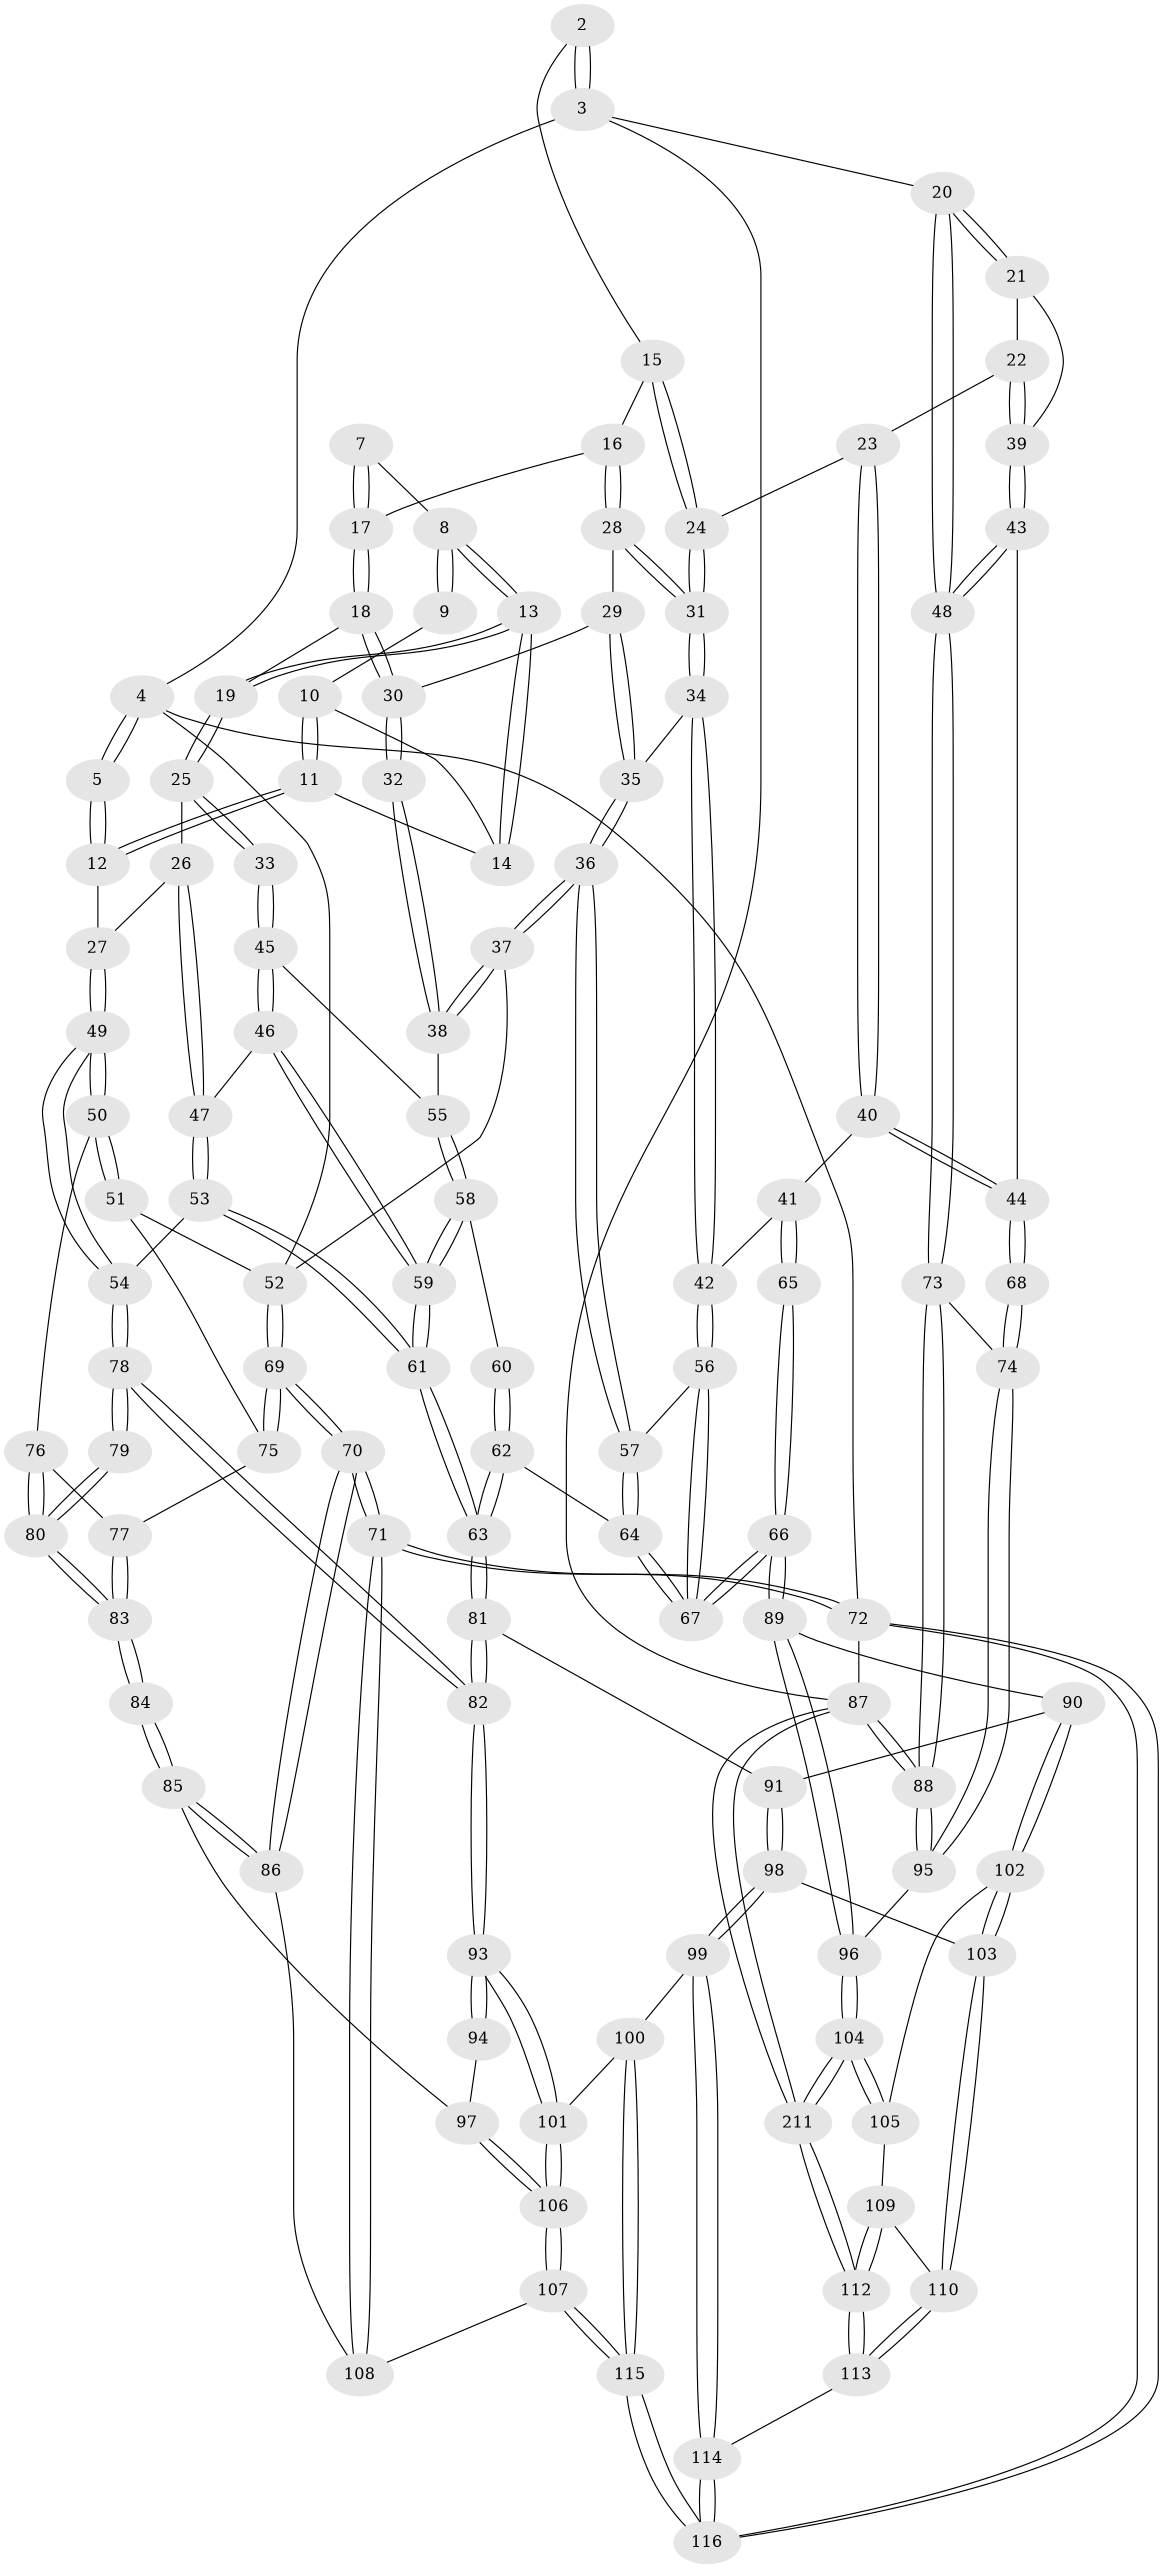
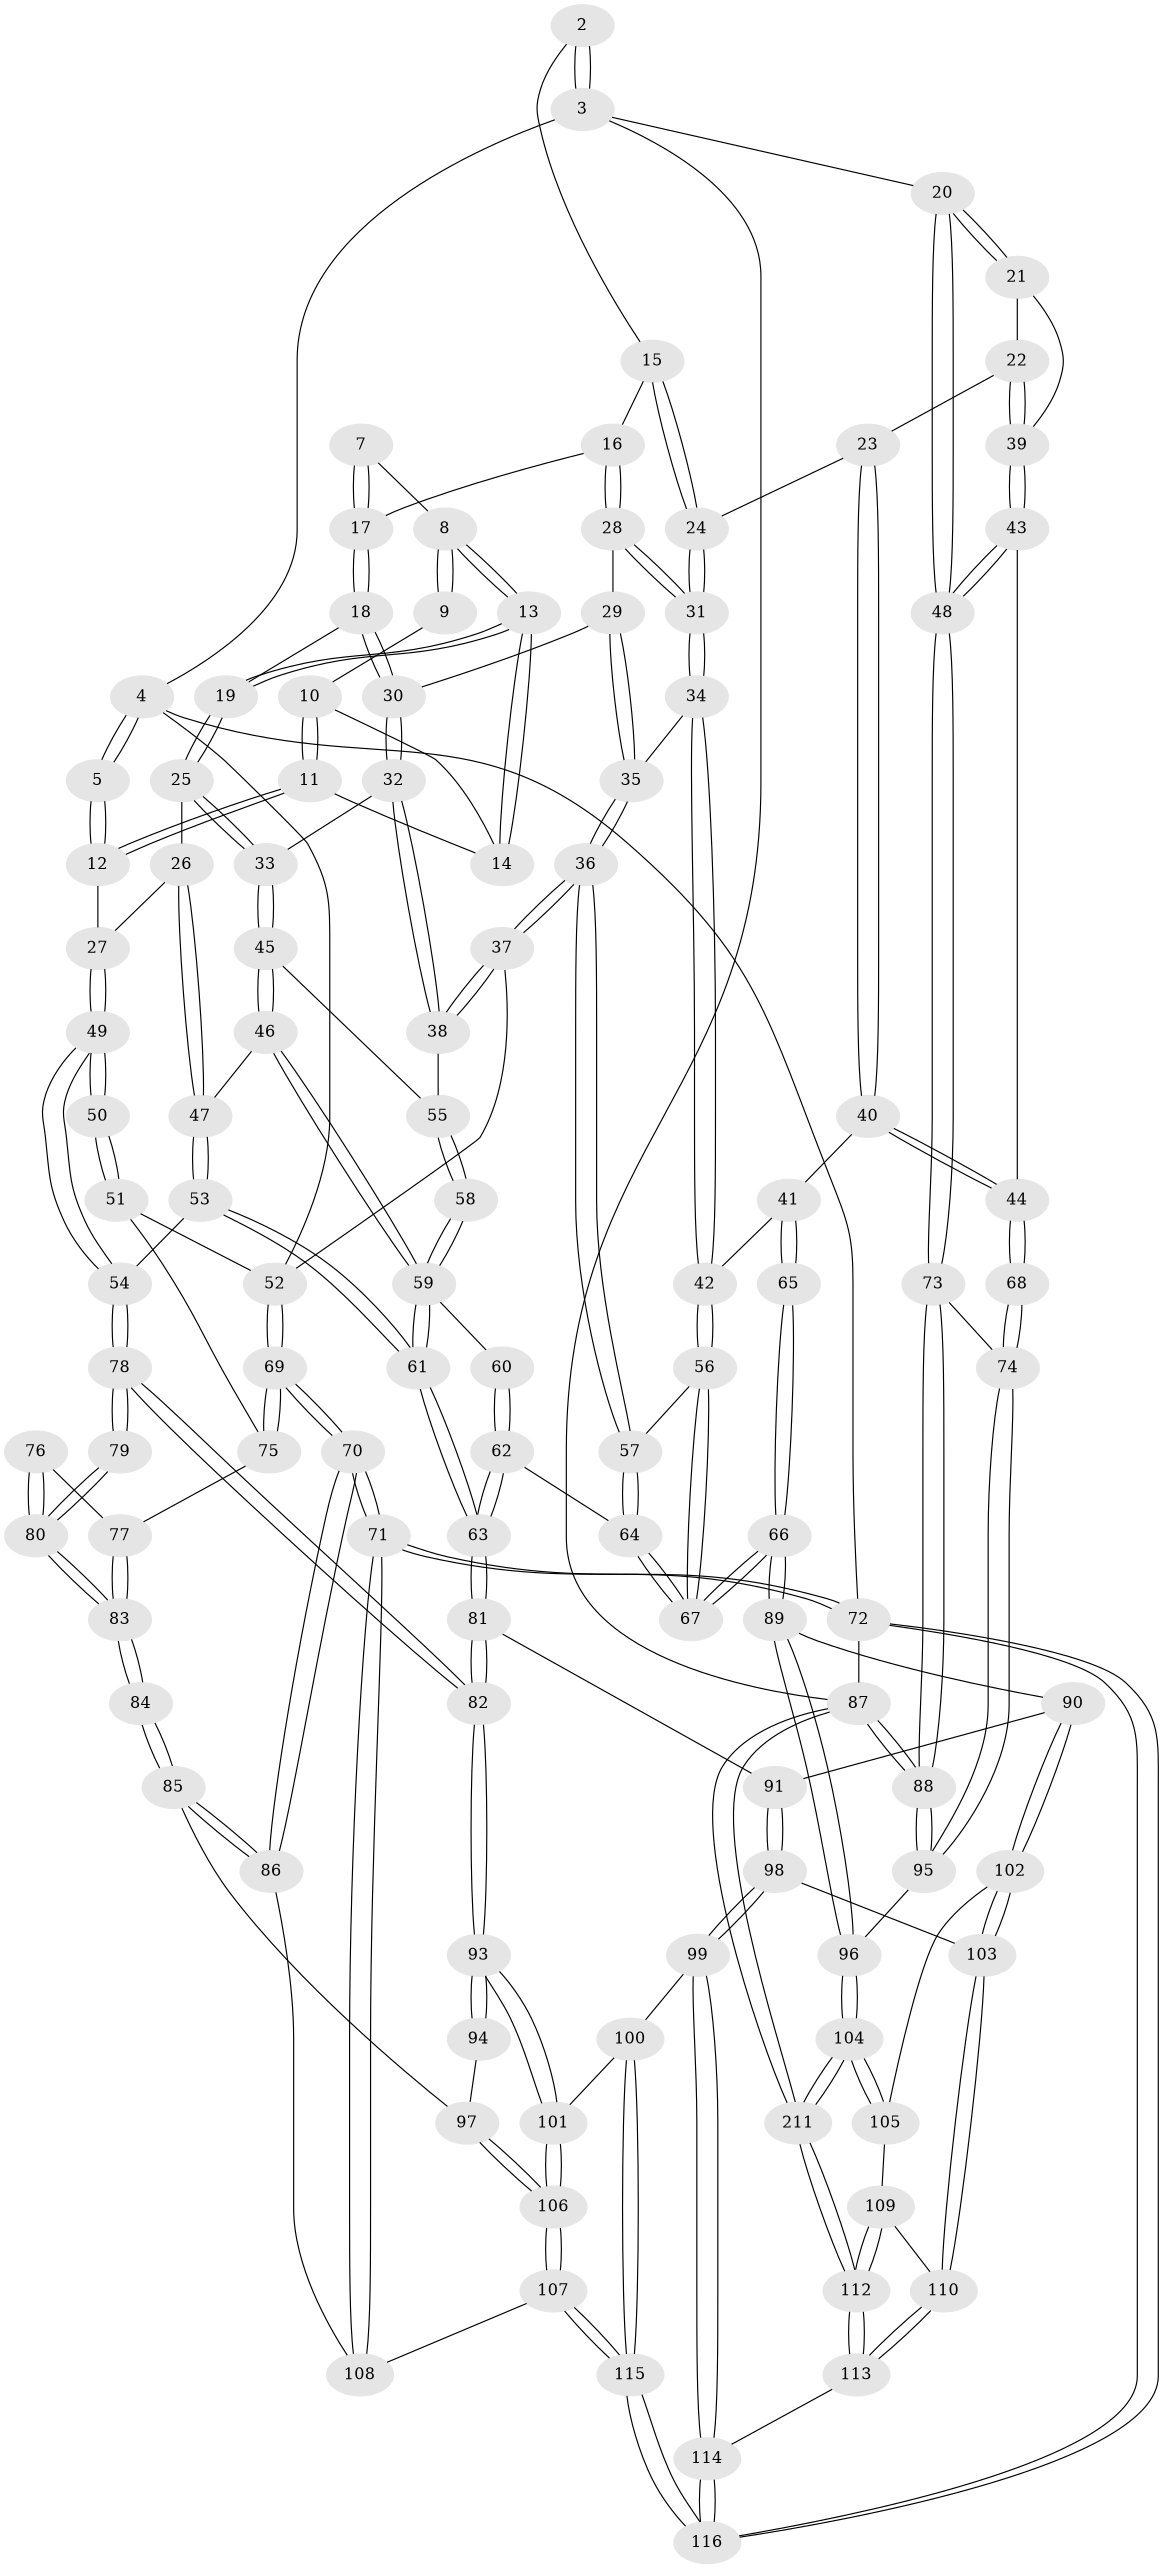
edge "32" -- "33": added
edge "50" -- "76": removed
edge "58" -- "60": now "59" -- "60"
